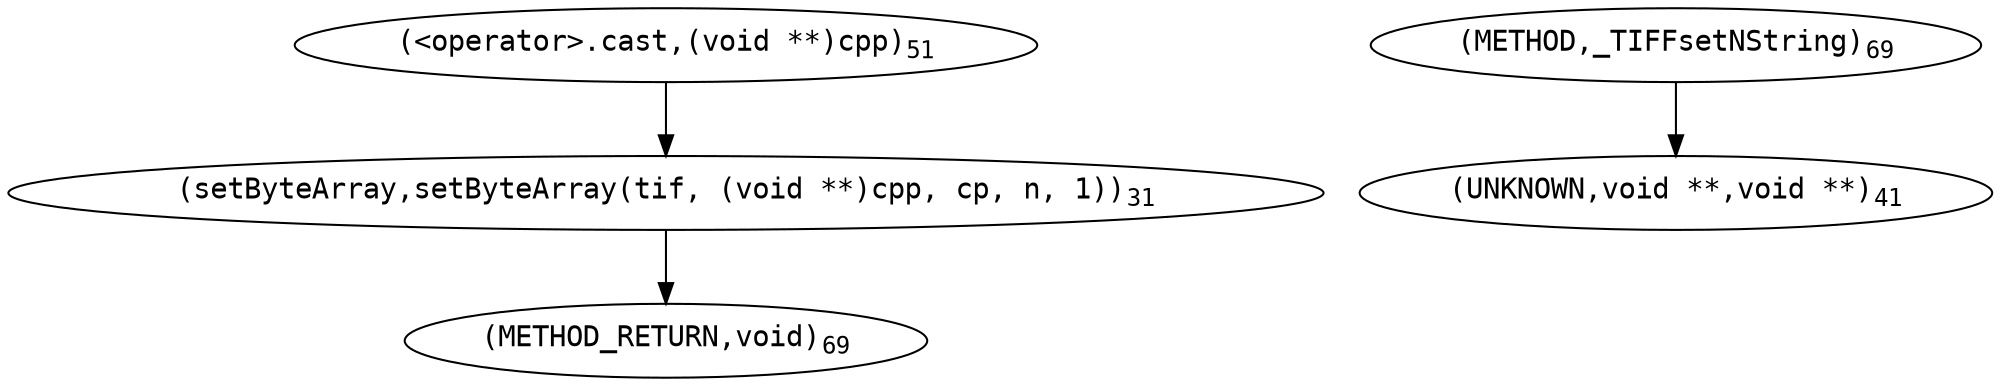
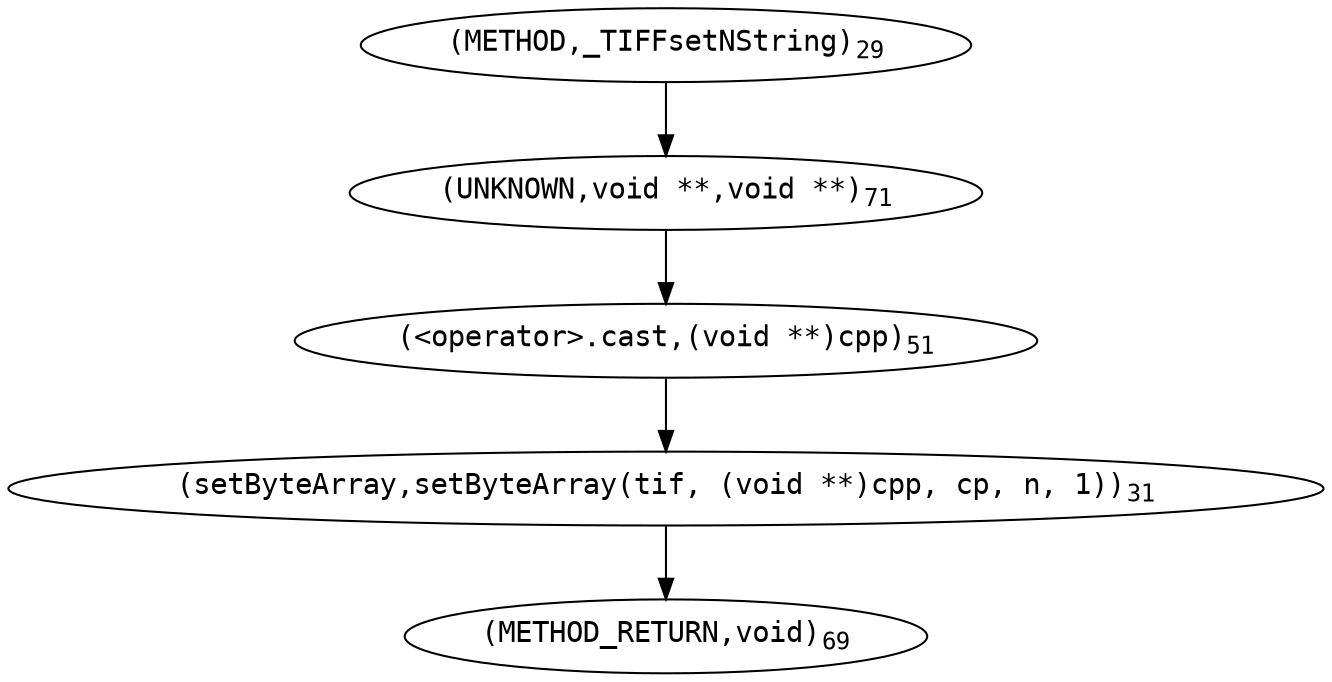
node "(METHOD,_TIFFsetNString)": text "69" -> "29"
node "(UNKNOWN,void **,void **)": text "41" -> "71"
edge "(UNKNOWN,void **,void **)" -> "(<operator>.cast,(void **)cpp)": added
